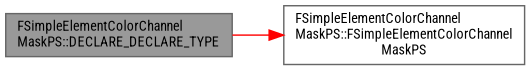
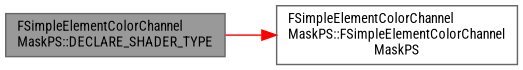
node "FSimpleElementColorChannel MaskPS::DECLARE_DECLARE_TYPE": label "FSimpleElementColorChannel MaskPS::DECLARE_DECLARE_TYPE" -> "FSimpleElementColorChannel MaskPS::DECLARE_SHADER_TYPE"
